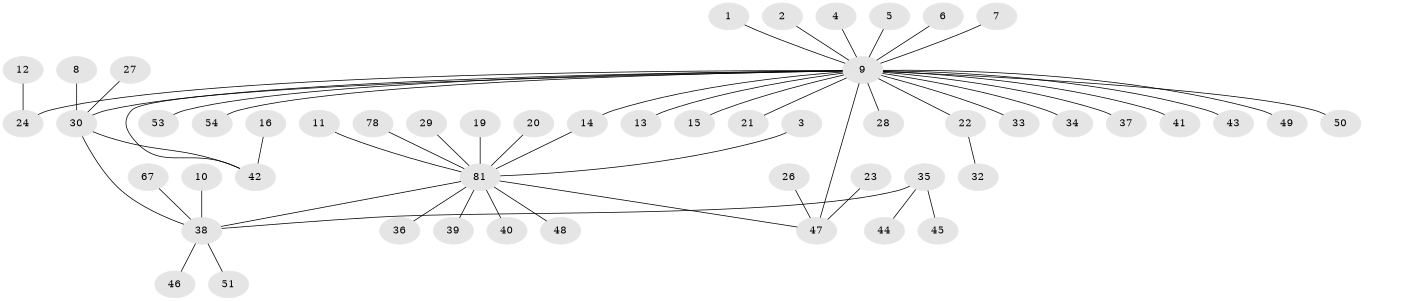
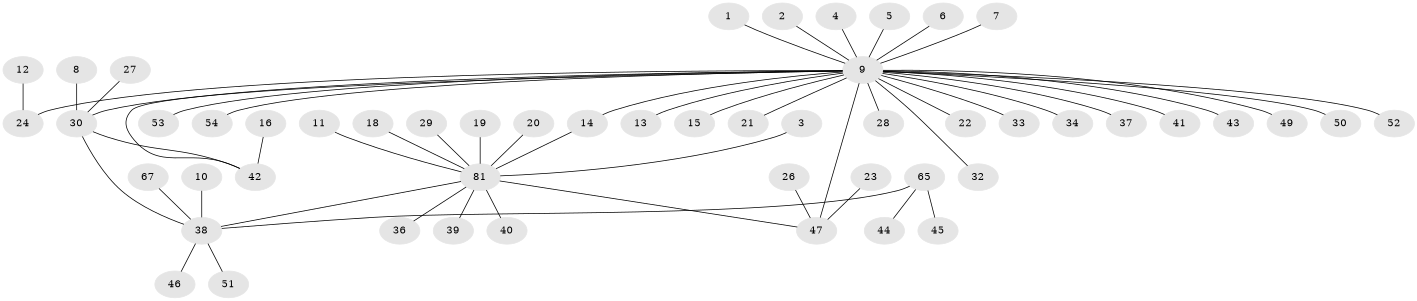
node "78": label "78" -> "18"
node "52": added
edge "22" -- "32": now "9" -- "32"
node "35": label "35" -> "65"
node "48": removed
